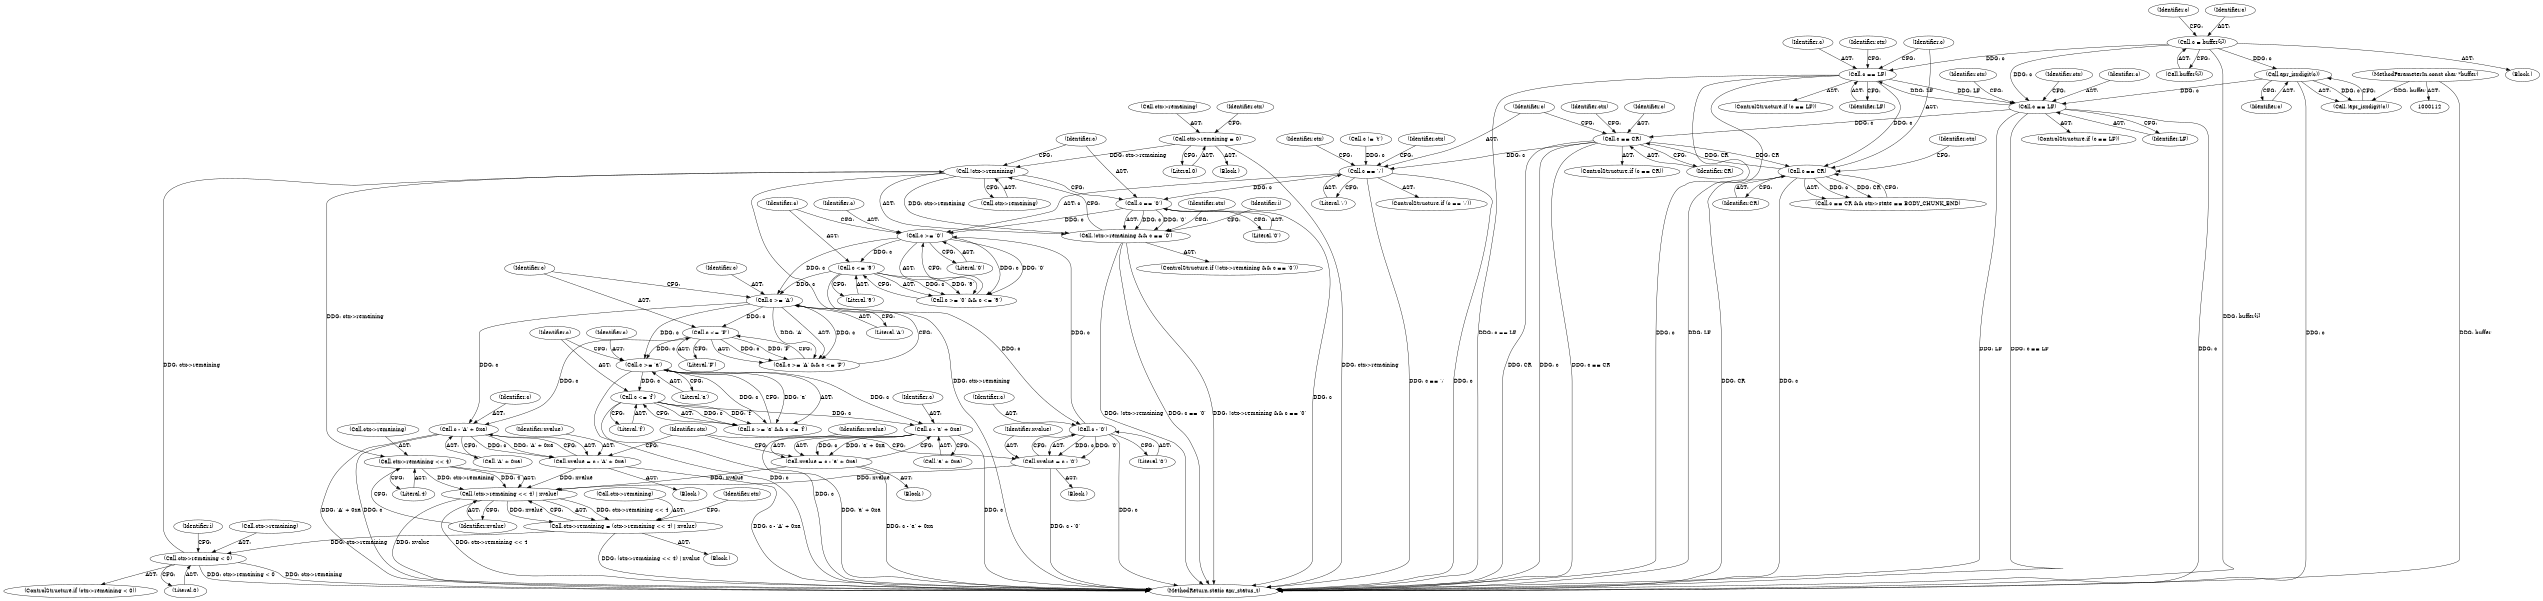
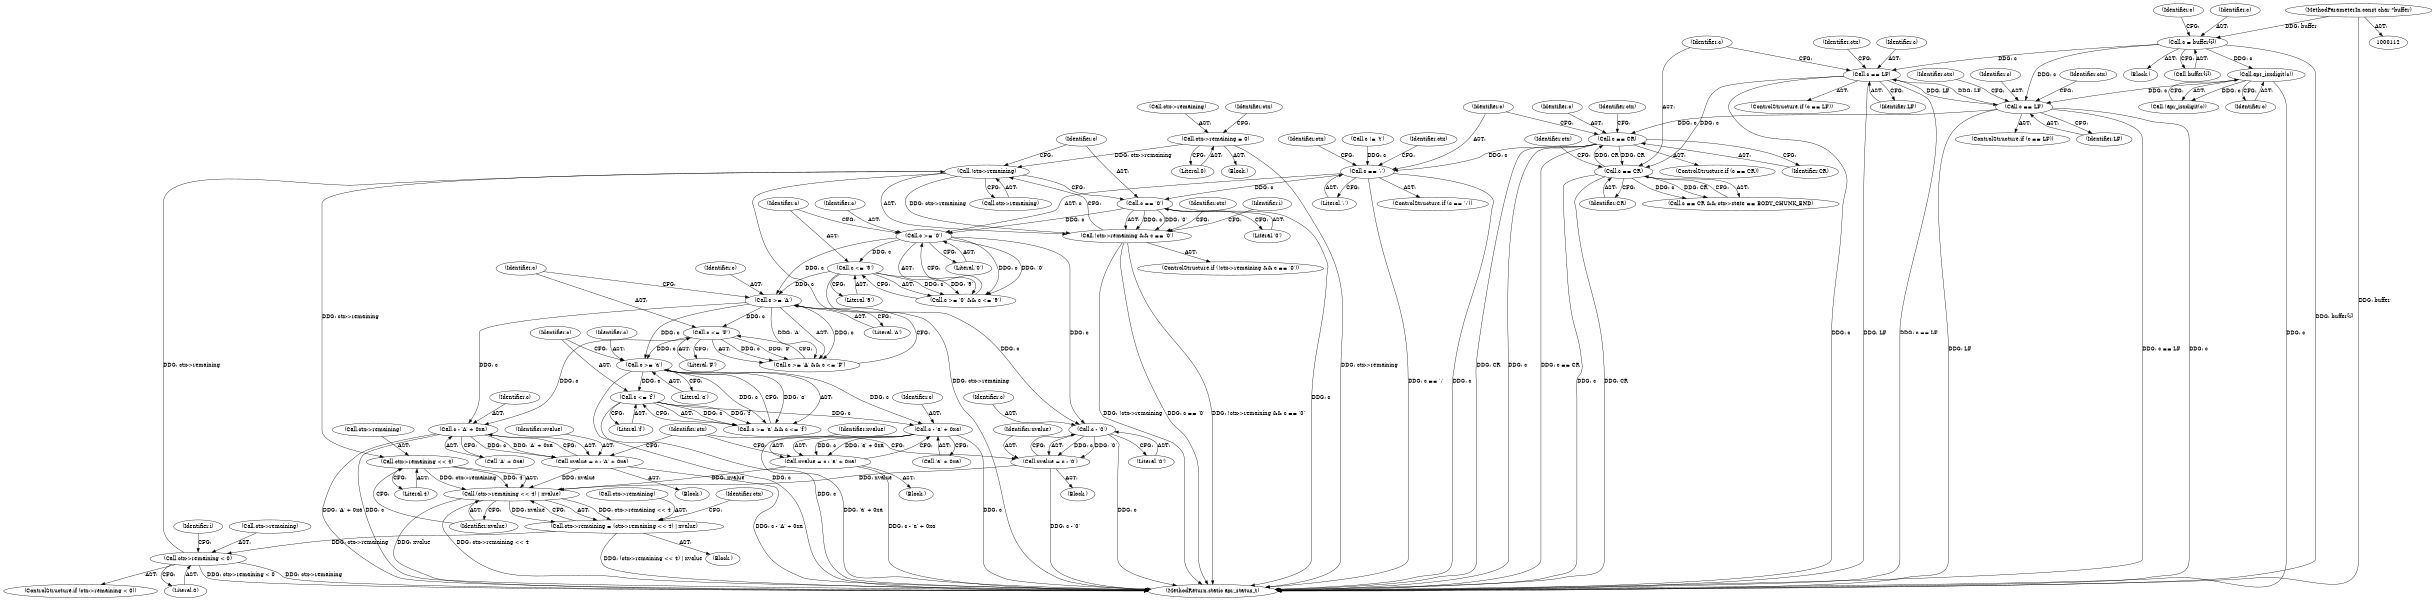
edge "(MethodParameterIn,const char *buffer)" -> "(Call,!apr_isxdigit(c))": now "(MethodParameterIn,const char *buffer)" -> "(Call,c = buffer[i])"
edge "(Call,c - '0')" -> "(Call,c >= '0')": reversed
